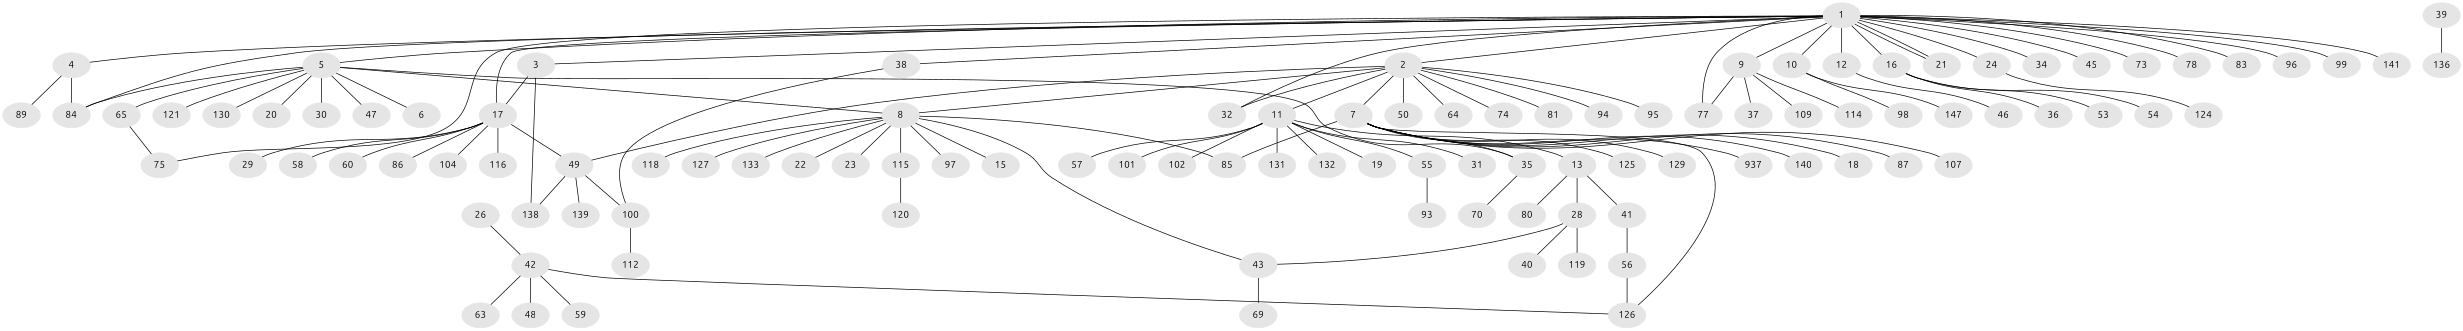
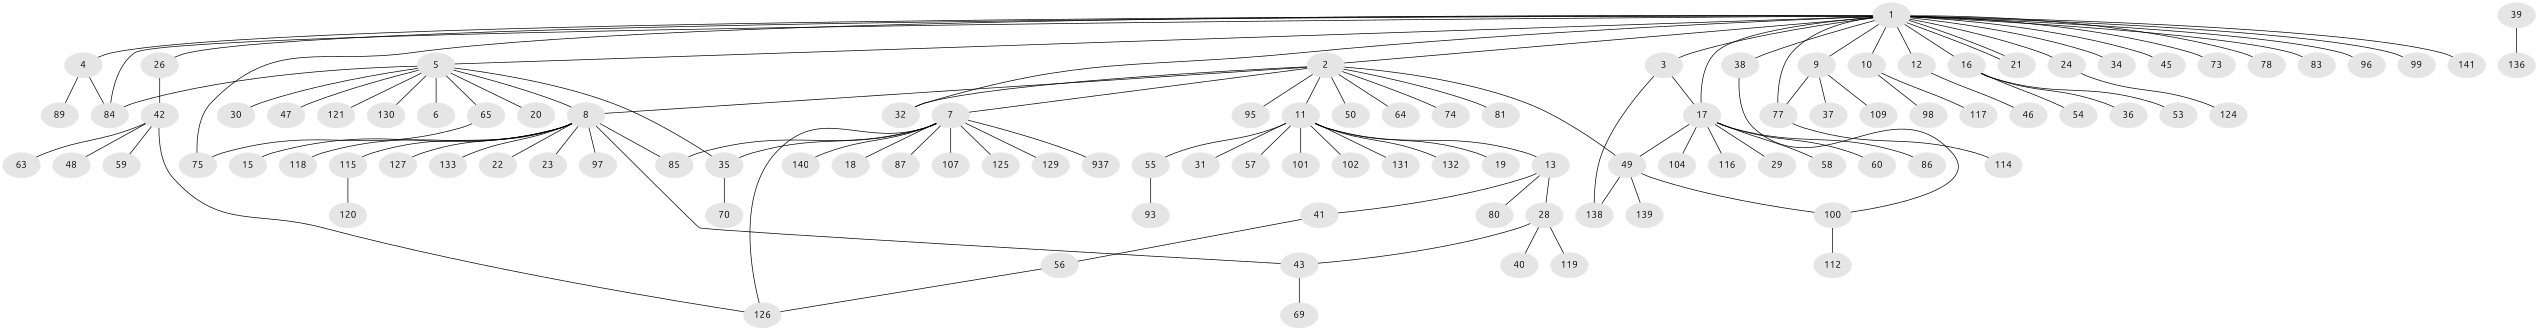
edge "1" -- "26": added
edge "9" -- "114": now "77" -- "114"
node "94": removed
node "147": label "147" -> "117"
